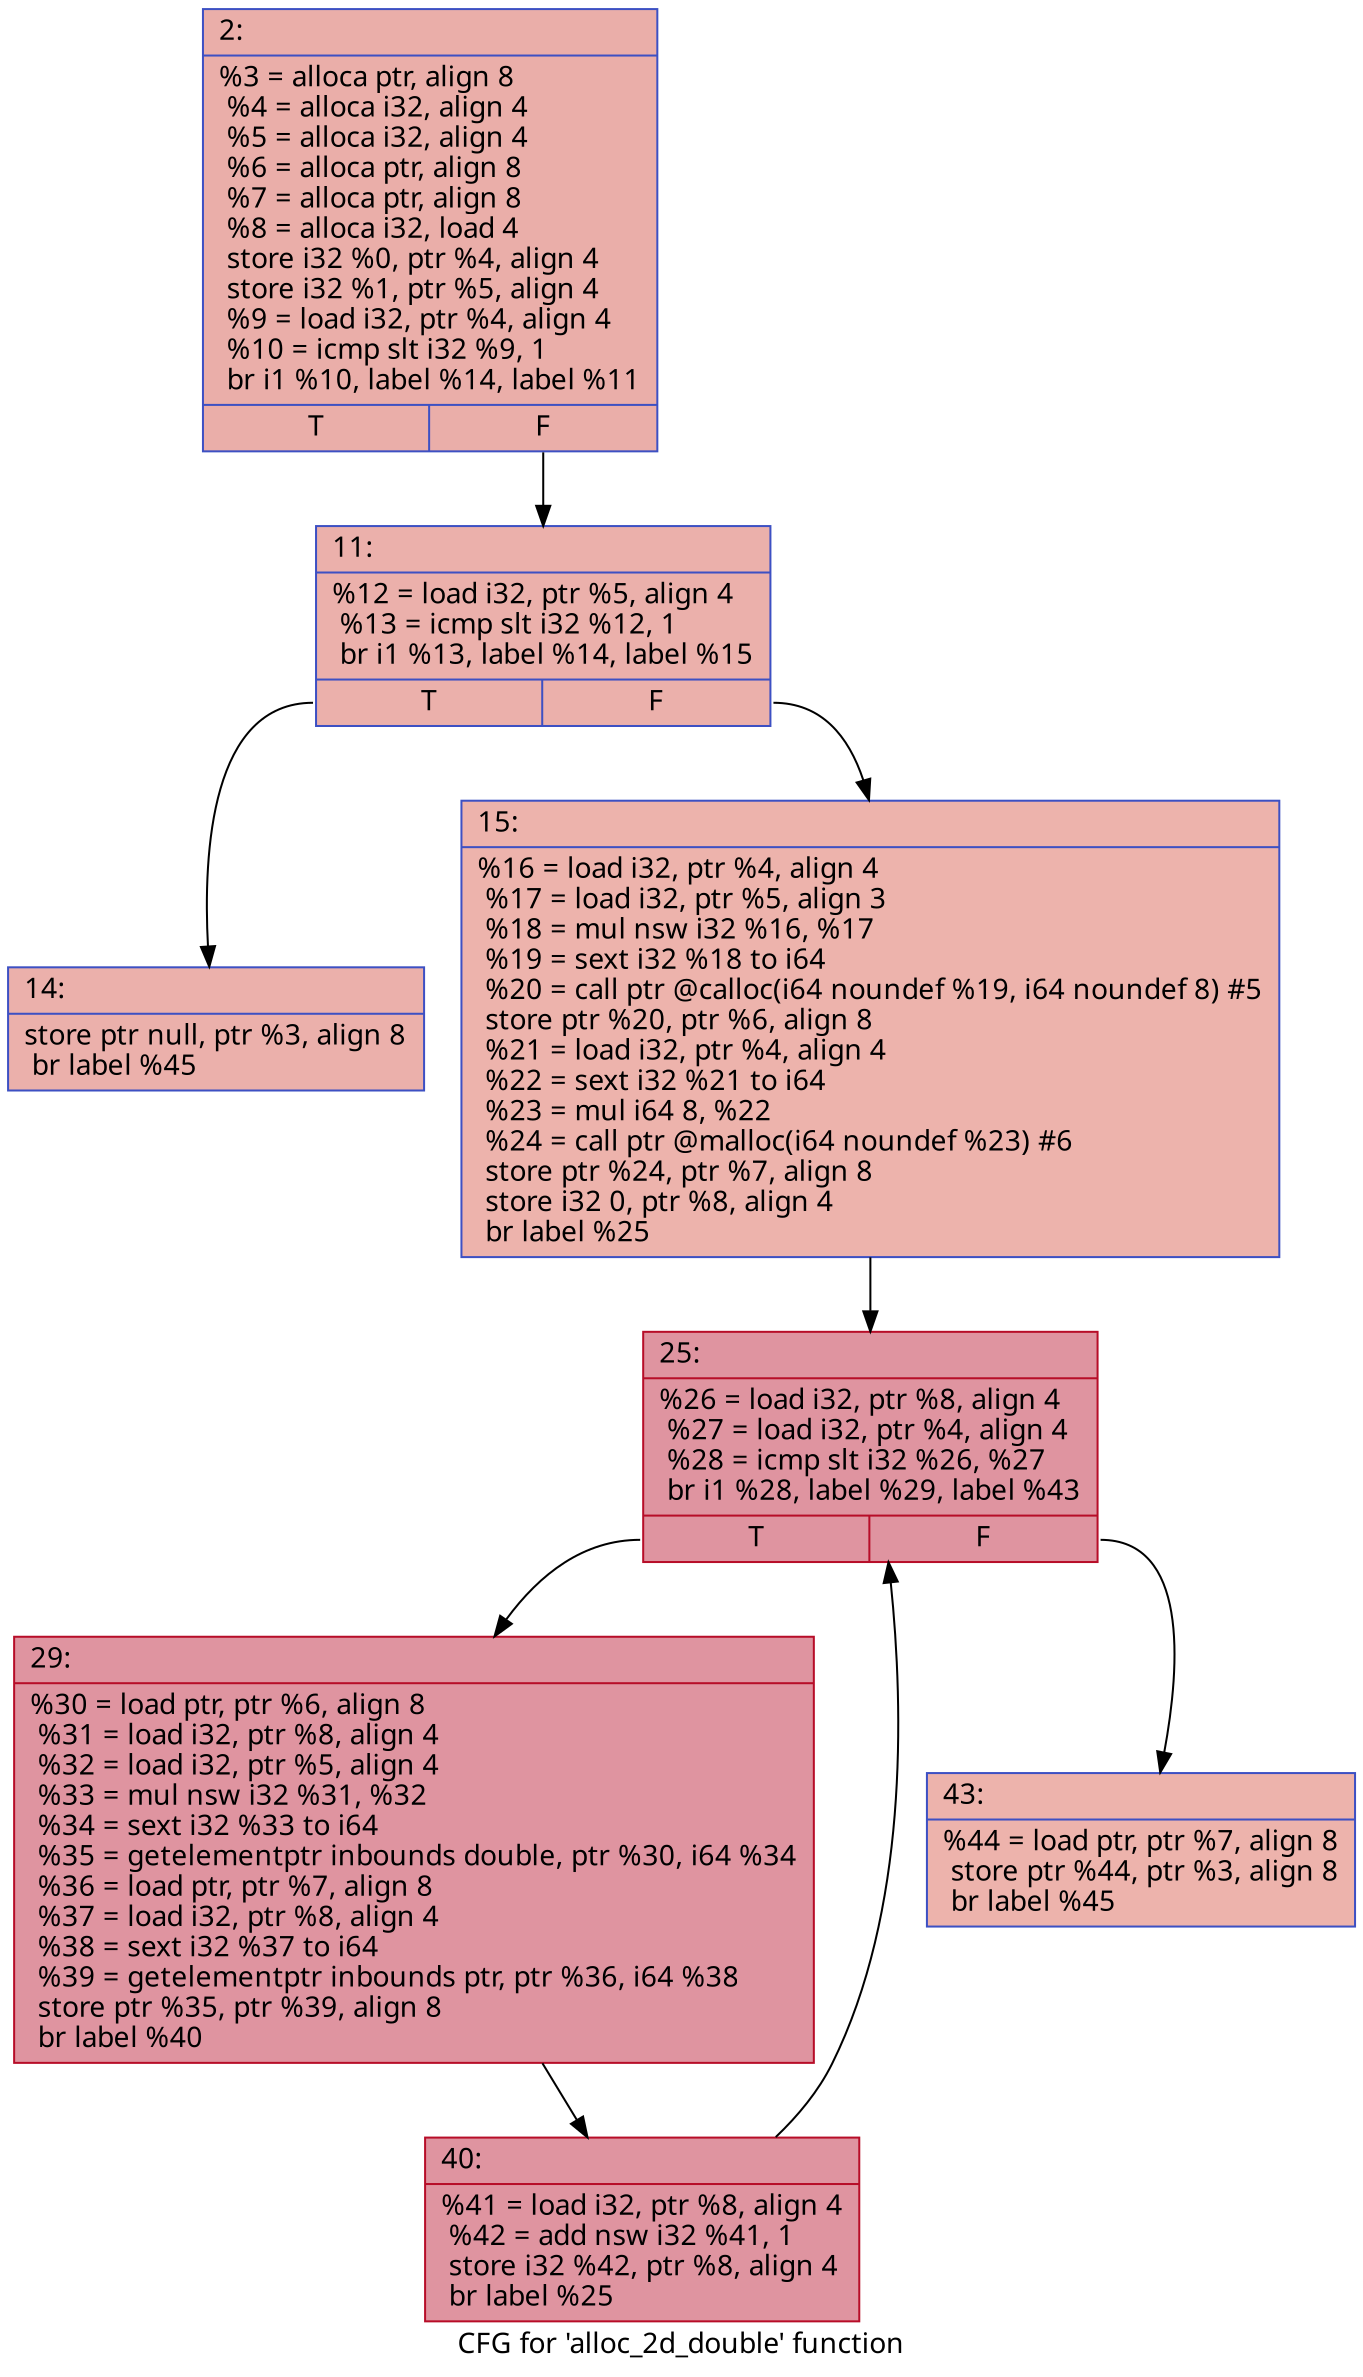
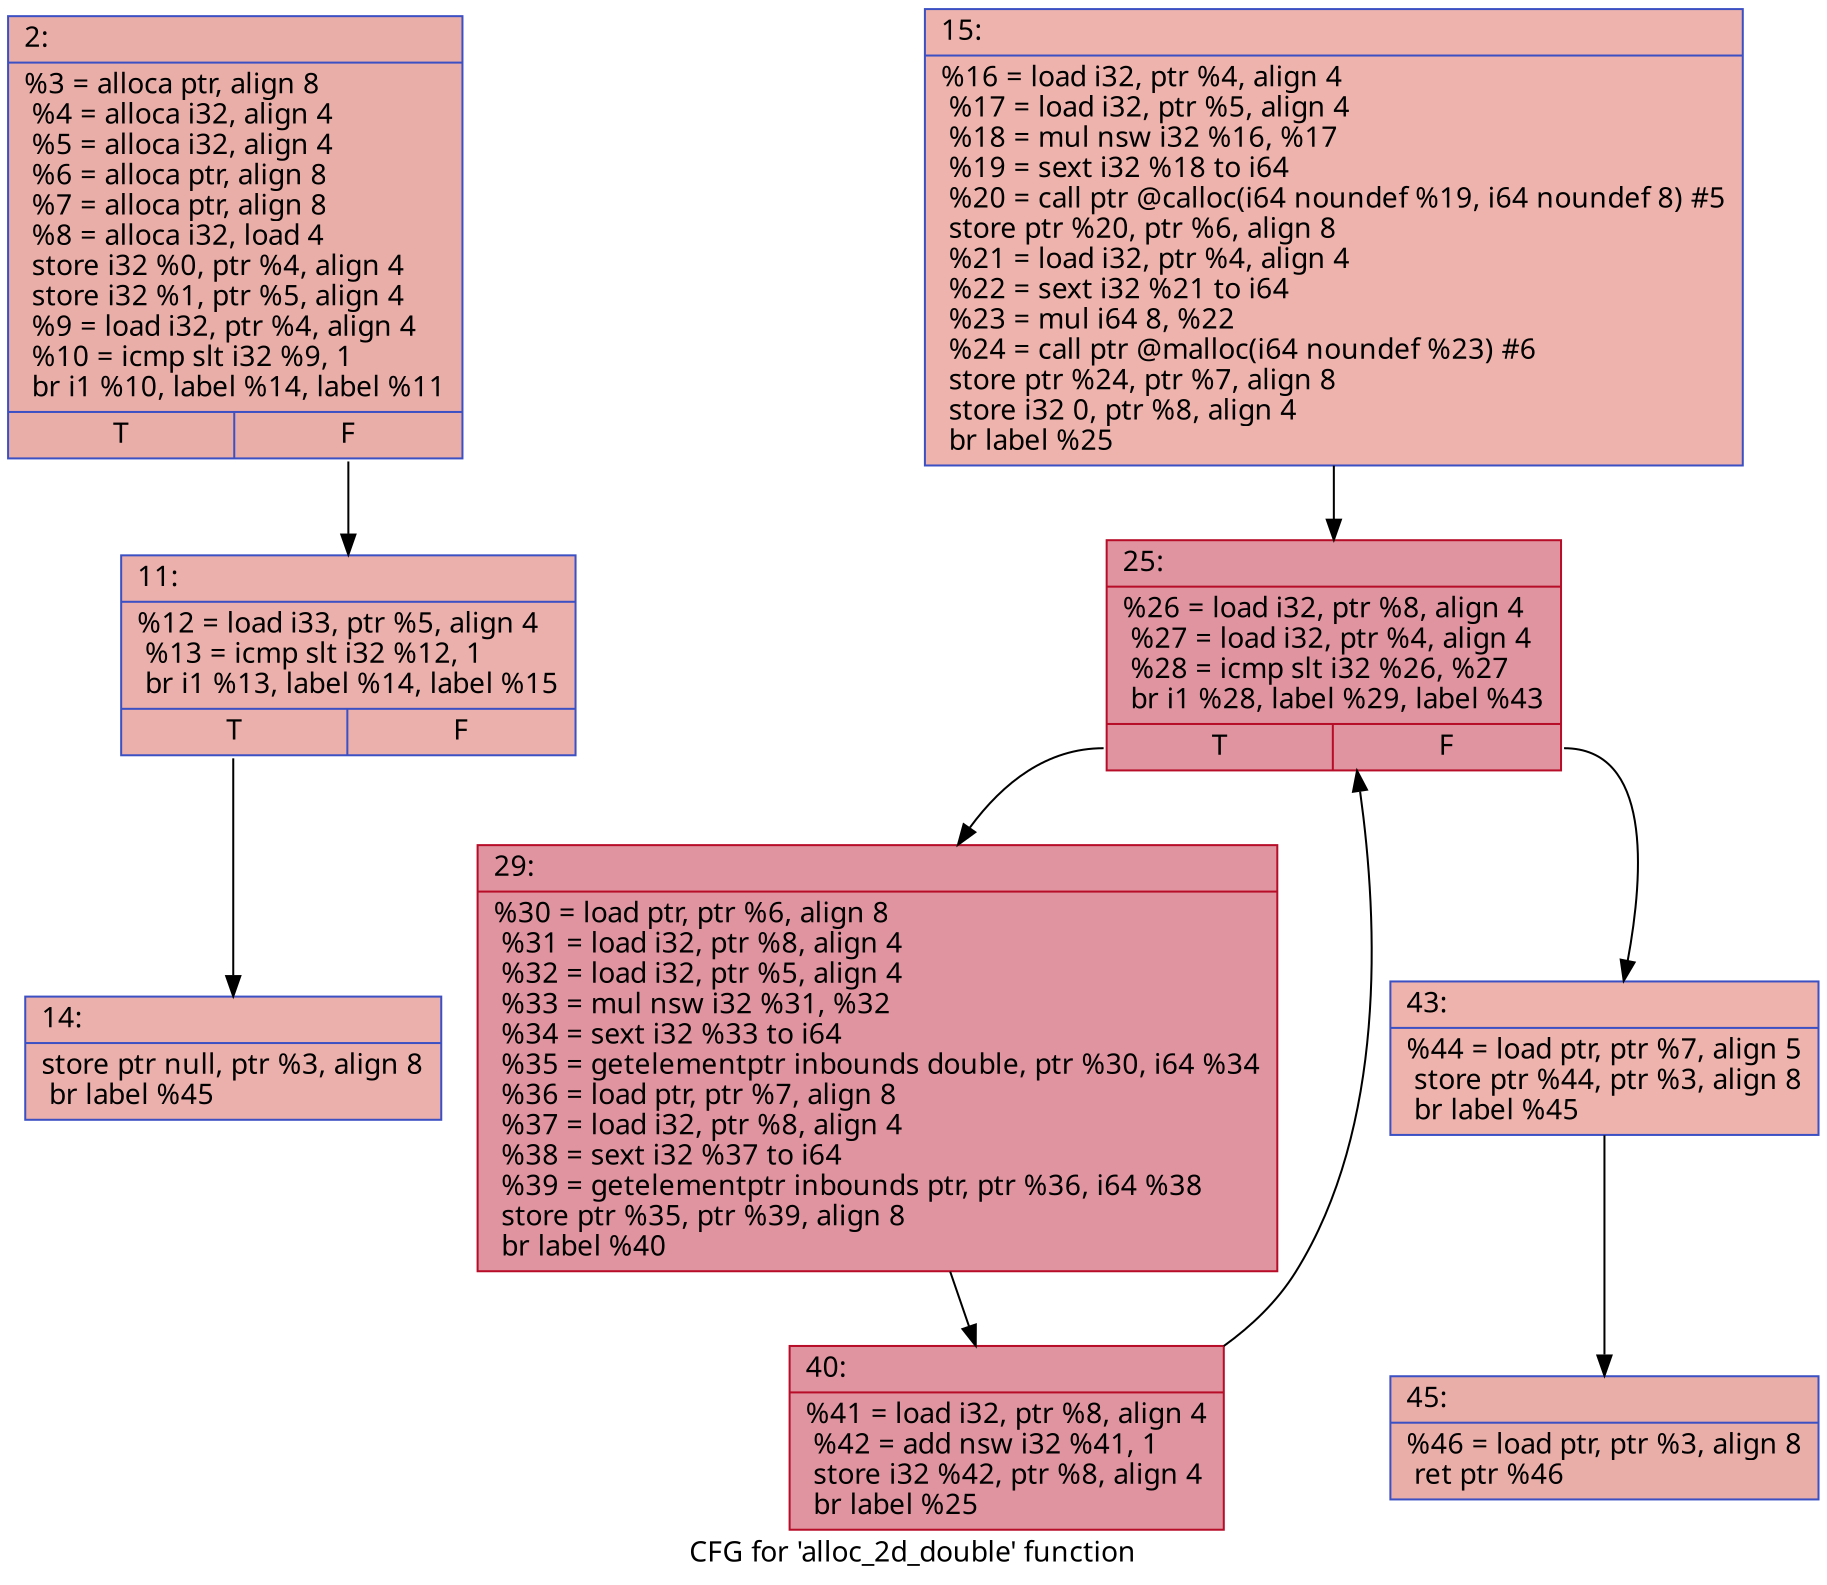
node "11:": text "%12 = load i32, ptr %5, align 4" -> "%12 = load i33, ptr %5, align 4"
edge "11:" -> "15:": removed
node "15:": text "%17 = load i32, ptr %5, align 3" -> "%17 = load i32, ptr %5, align 4"
node "45:": added
node "43:": text "%44 = load ptr, ptr %7, align 8" -> "%44 = load ptr, ptr %7, align 5"
